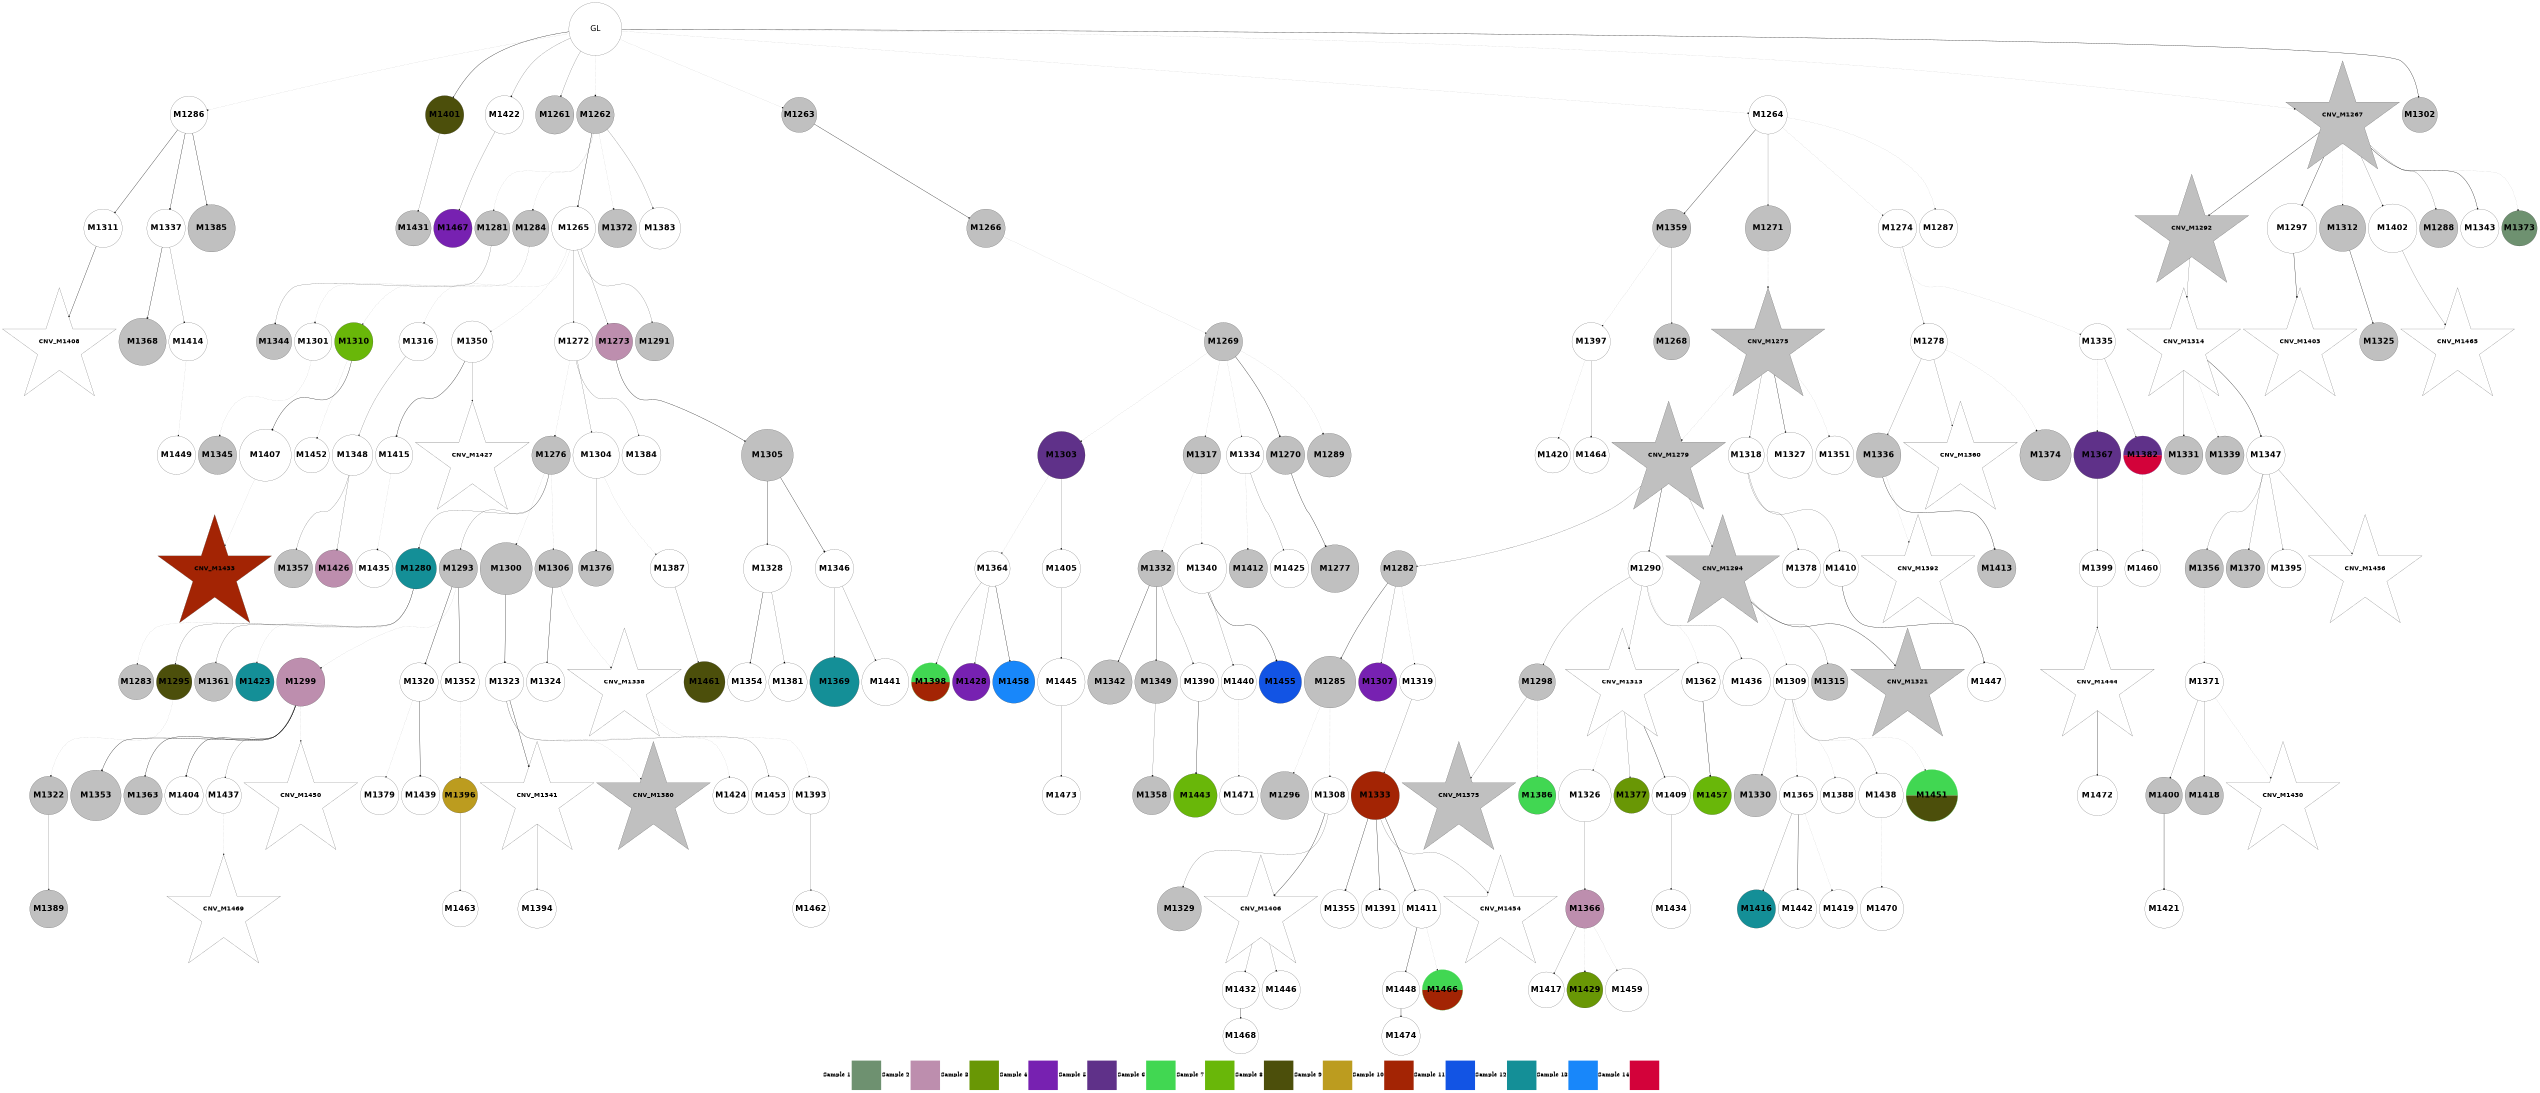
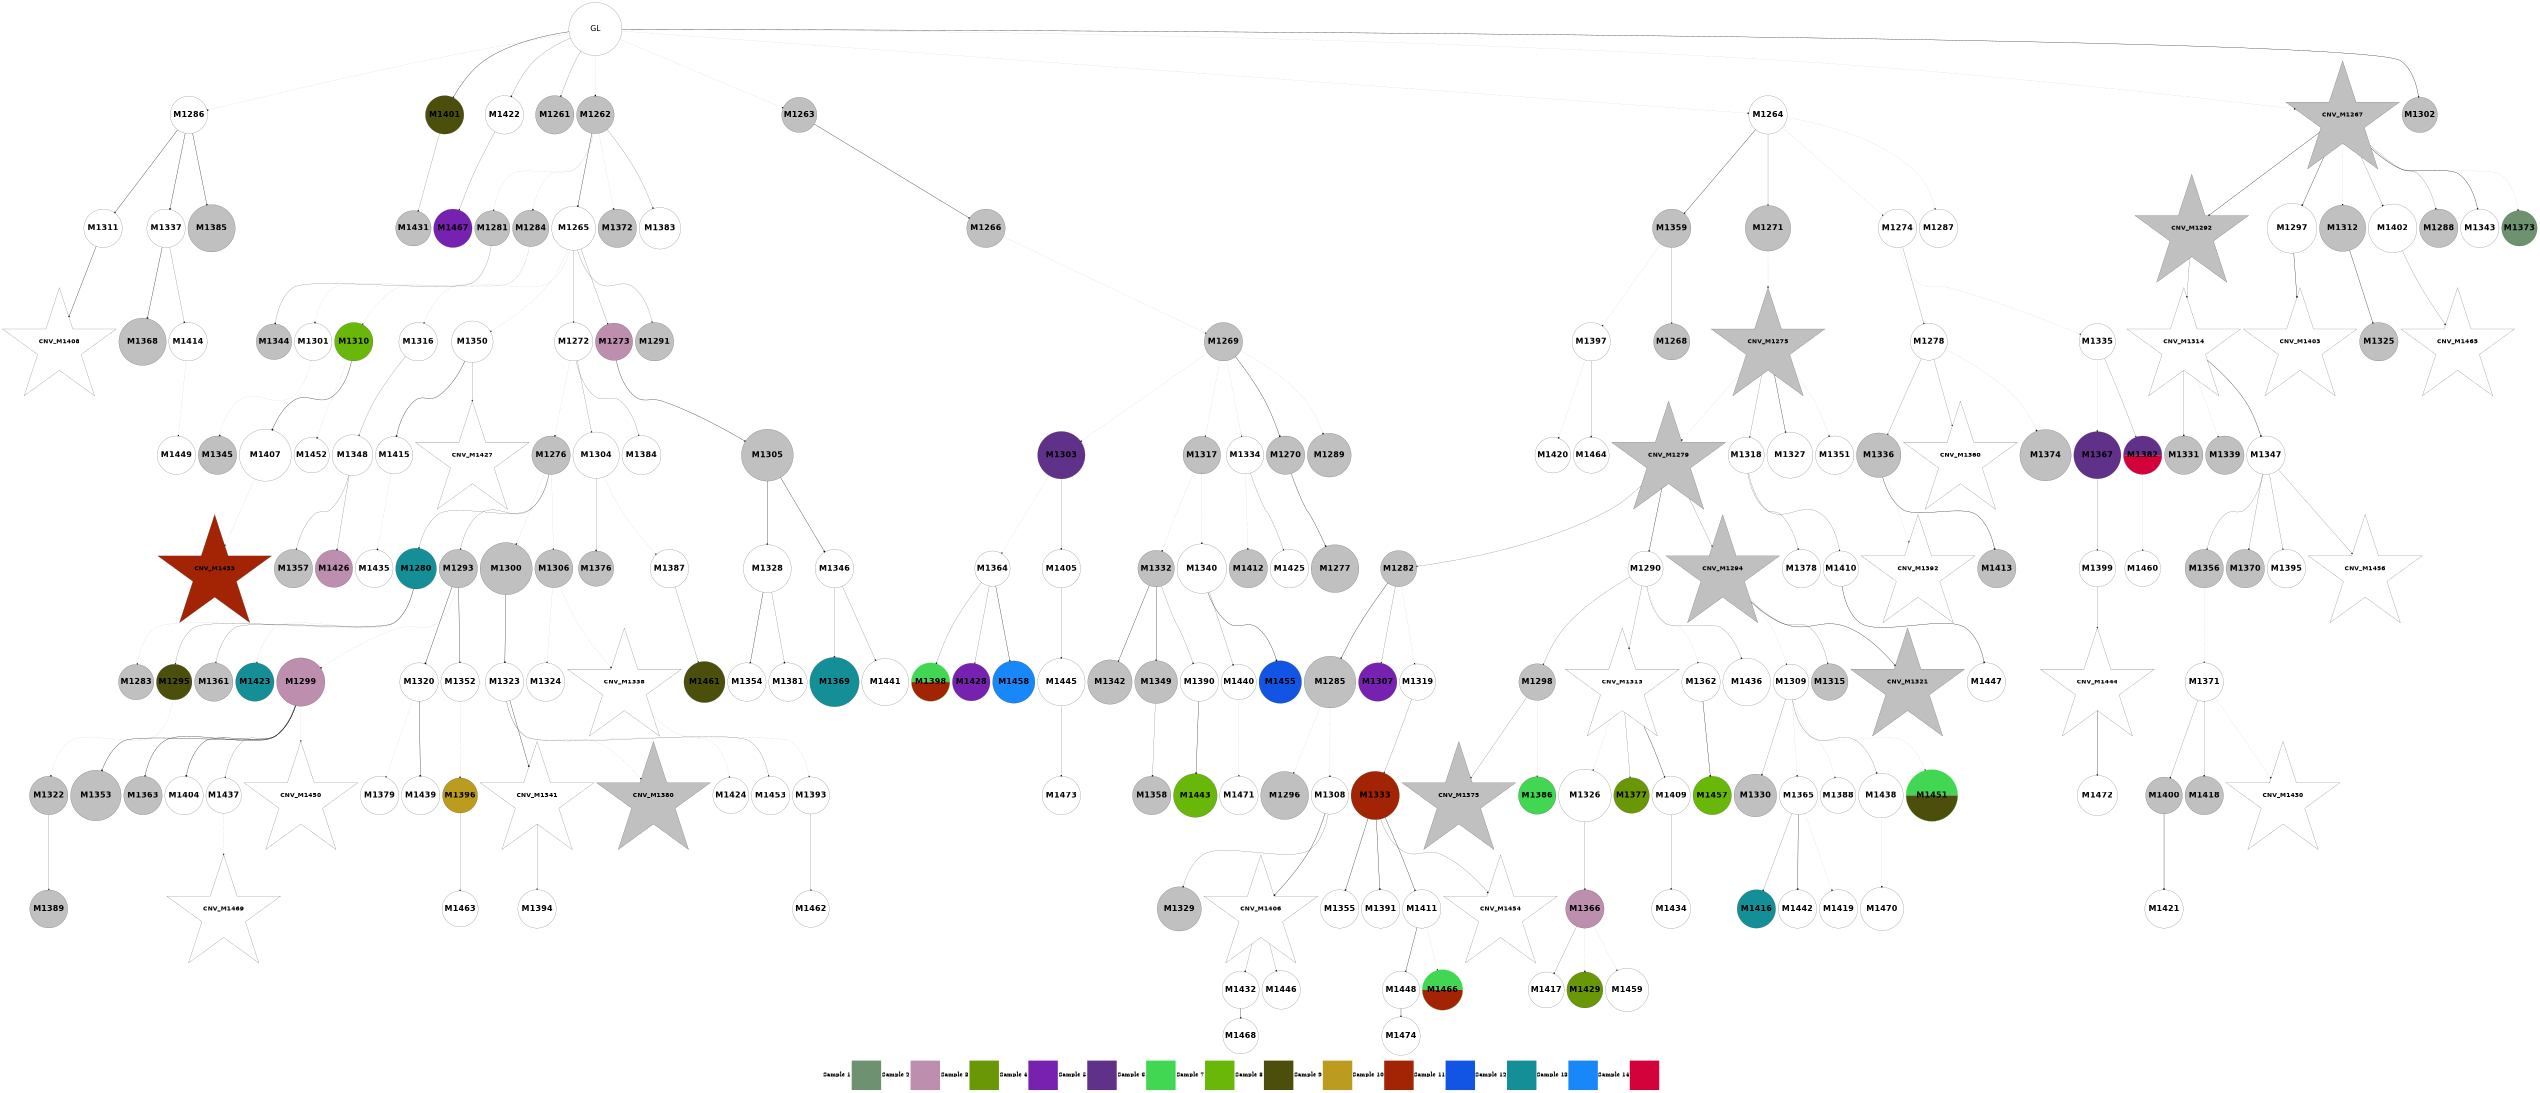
edge "M1306" -> "M1324": style bold -> dotted
